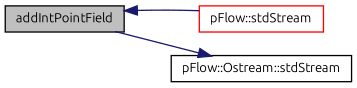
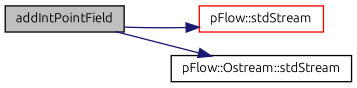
edge "pFlow::stdStream" -> "addIntPointField": reversed
